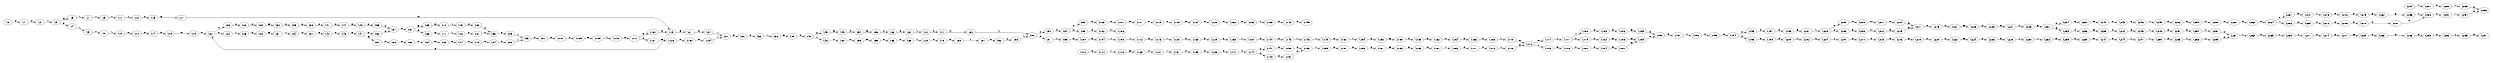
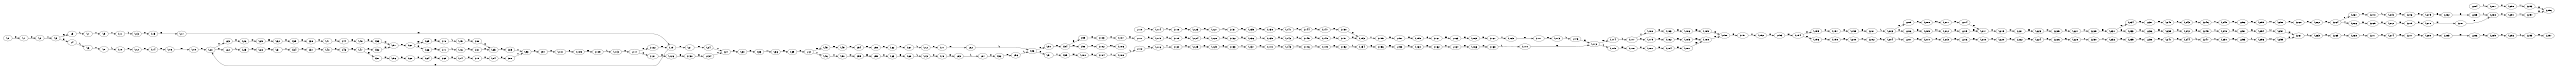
edge "S144" -> "S148": now "S145" -> "S148"
